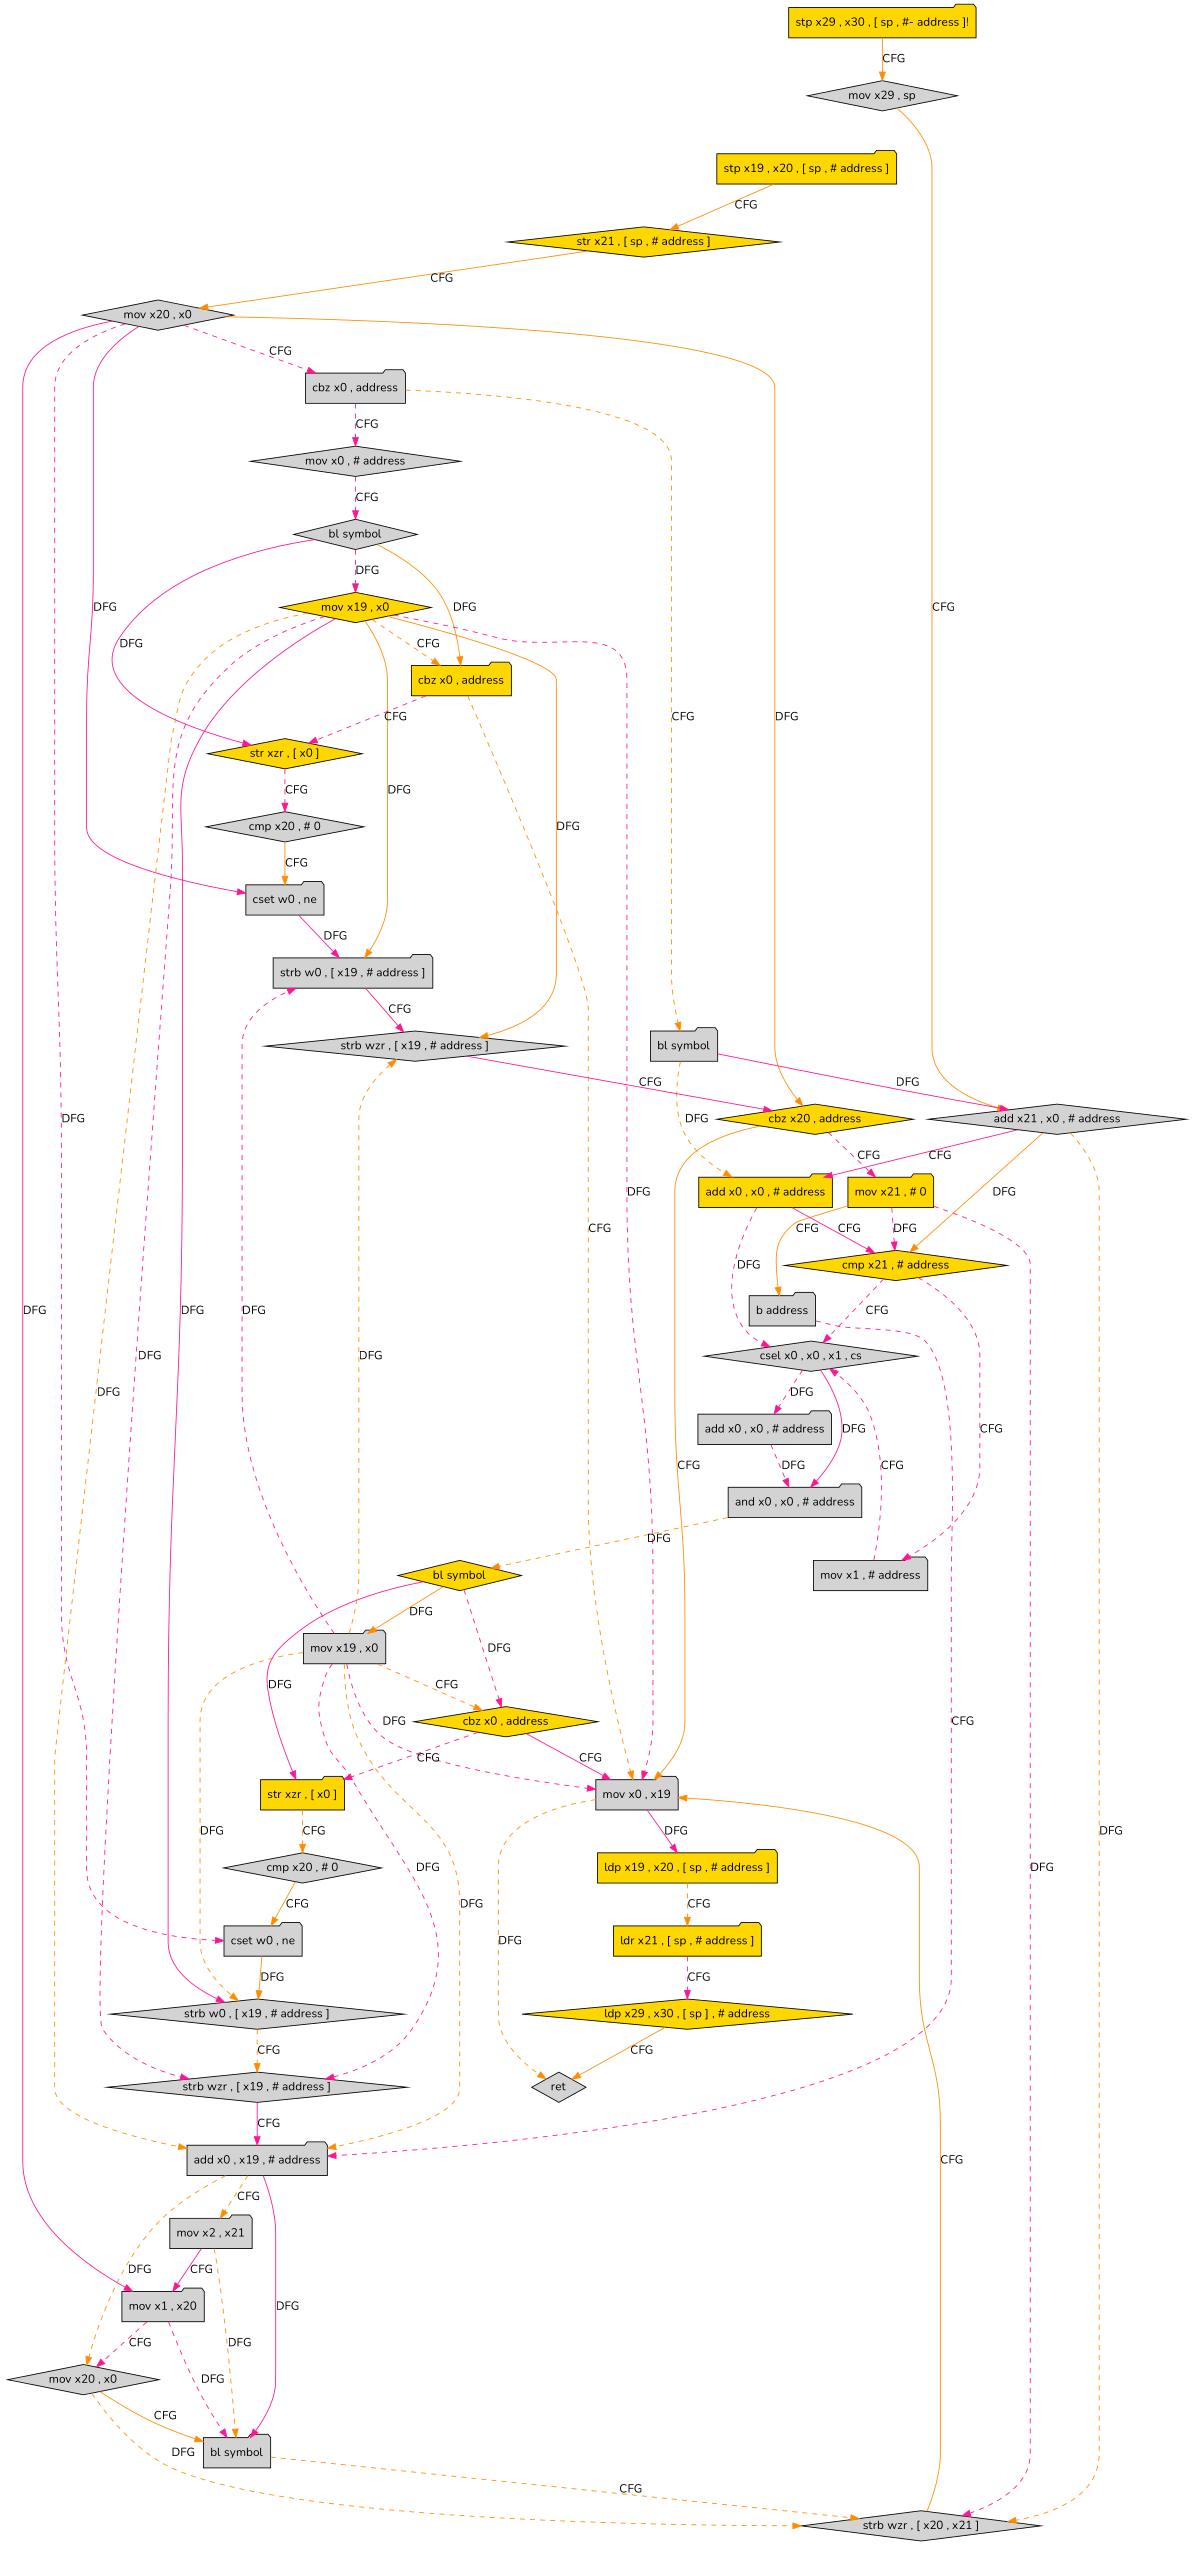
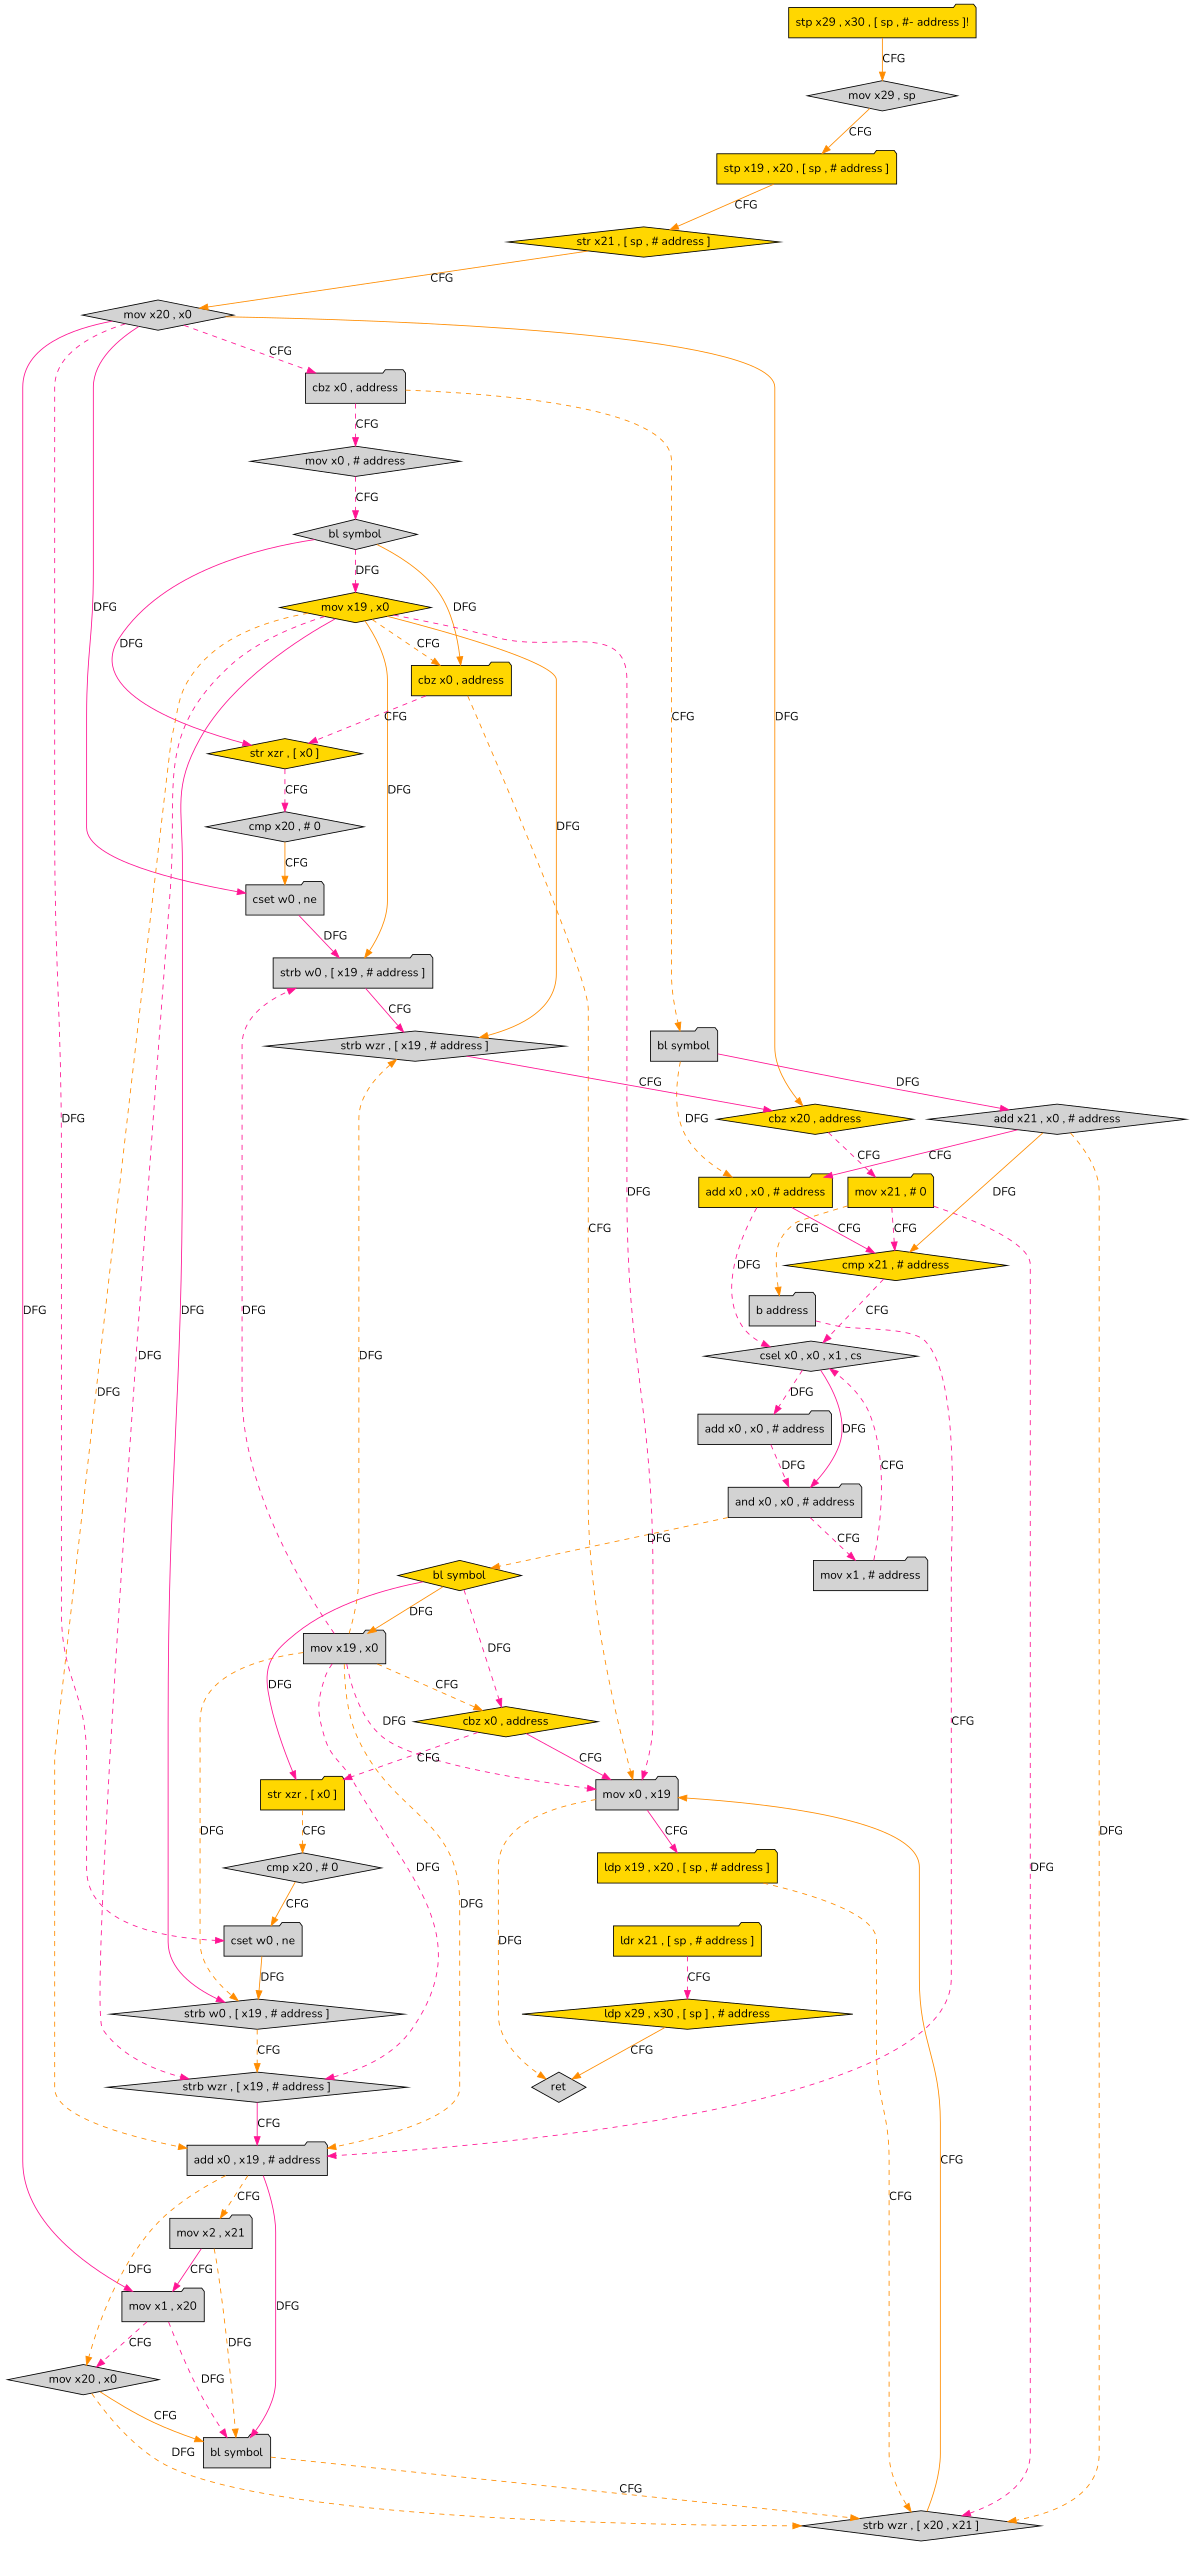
edge "mov x29 , sp" -> "add x21 , x0 , # address": now "mov x29 , sp" -> "stp x19 , x20 , [ sp , # address ]"
edge "mov x21 , # 0" -> "b address": style solid -> dashed
edge "mov x21 , # 0" -> "cmp x21 , # address": label "DFG" -> "CFG"
edge "cmp x21 , # address" -> "mov x1 , # address": now "and x0 , x0 , # address" -> "mov x1 , # address"
edge "cbz x20 , address" -> "mov x0 , x19": removed, label "CFG"
edge "mov x0 , x19" -> "ldp x19 , x20 , [ sp , # address ]": label "DFG" -> "CFG"
edge "ldp x19 , x20 , [ sp , # address ]" -> "ldr x21 , [ sp , # address ]": now "ldp x19 , x20 , [ sp , # address ]" -> "strb wzr , [ x20 , x21 ]"
